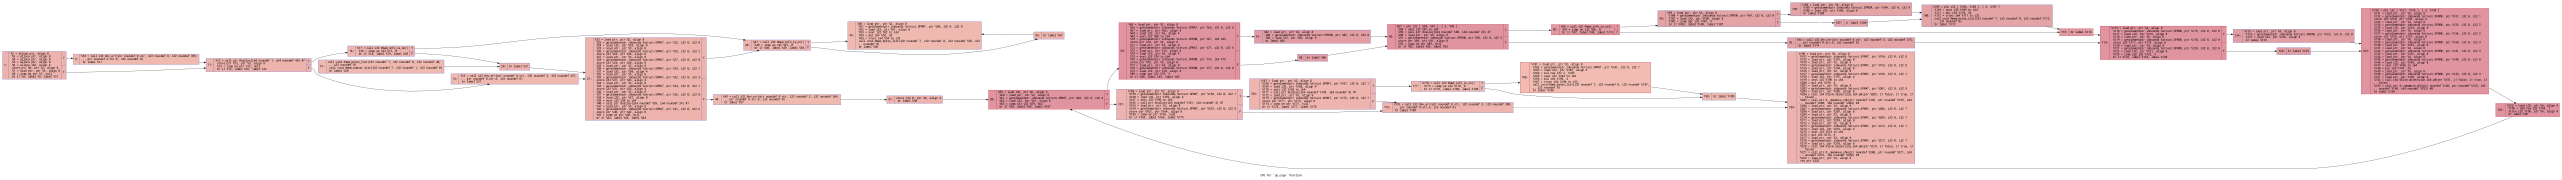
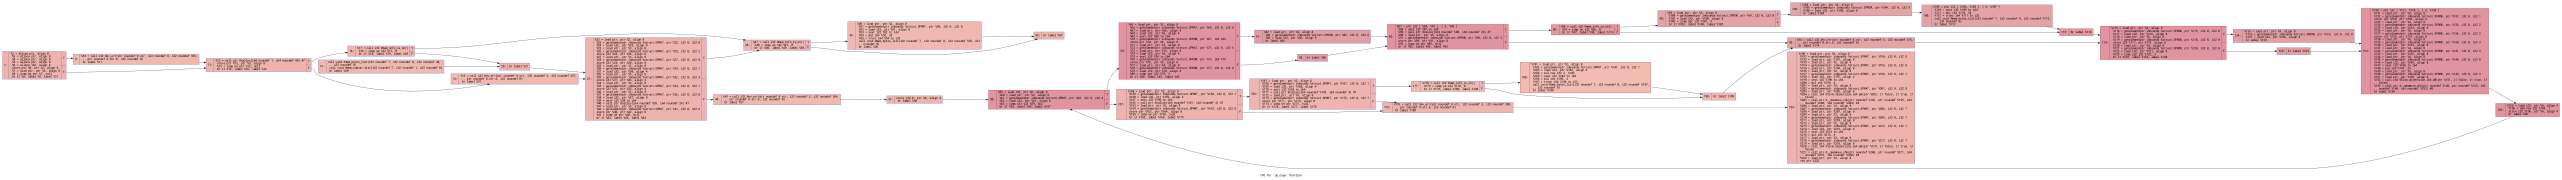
node "107:": removed
edge "56:" -> "49:": reversed
edge "188:" -> "189:": now "188:" -> "93:"
